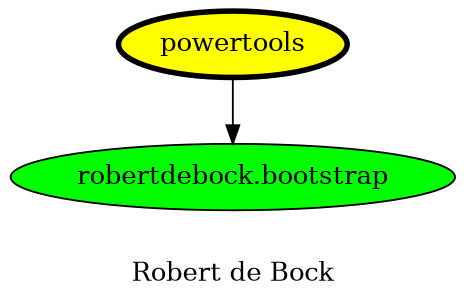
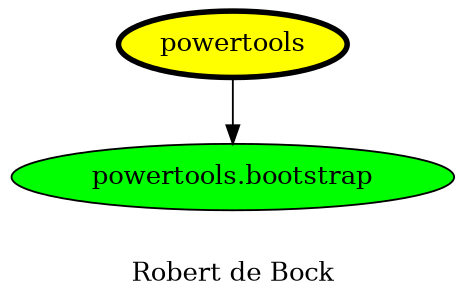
node "robertdebock.bootstrap": label "robertdebock.bootstrap" -> "powertools.bootstrap"
